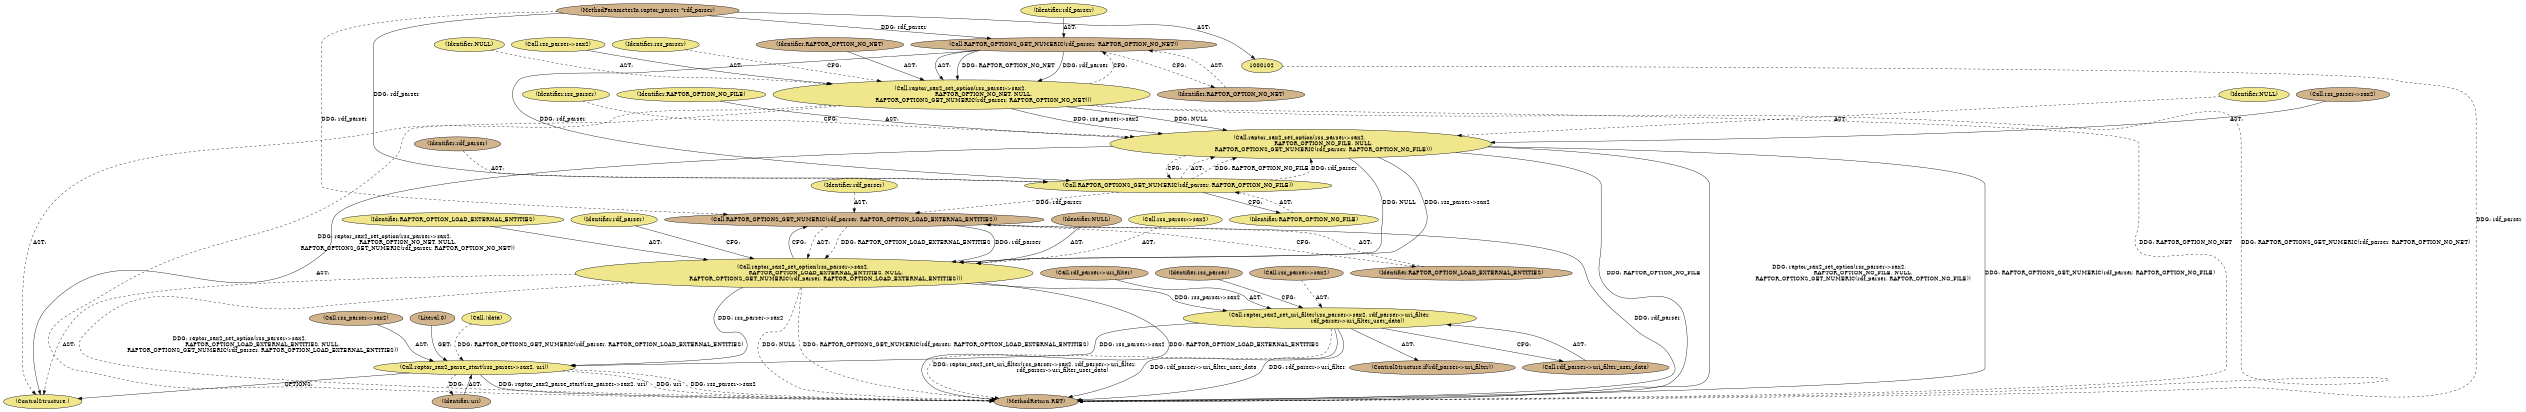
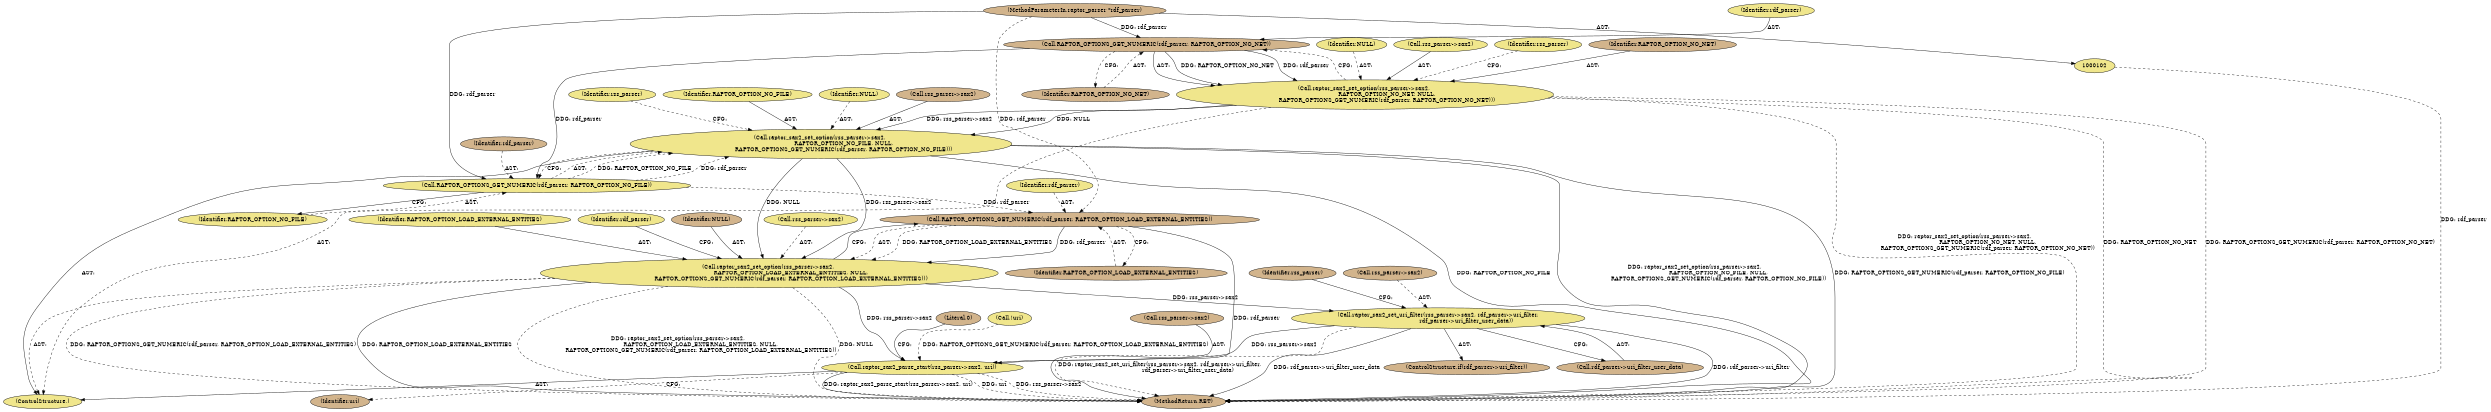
node "(Call,rdf_parser->uri_filter)": removed
node "(Call,!data)": label "(Call,!data)" -> "(Call,!uri)"
edge "(Literal,0)" -> "(Call,raptor_sax2_parse_start(rss_parser->sax2, uri))": label "GET: " -> "CFG: "
edge "(Call,raptor_sax2_parse_start(rss_parser->sax2, uri))" -> "(ControlStructure,)": label "OPTIONS: " -> "AST: "
edge "(Call,raptor_sax2_parse_start(rss_parser->sax2, uri))" -> "(Identifier,uri)": label "DDG: " -> "CFG: "
edge "(Identifier,uri)" -> "(Call,raptor_sax2_parse_start(rss_parser->sax2, uri))": removed, label "AST:"
